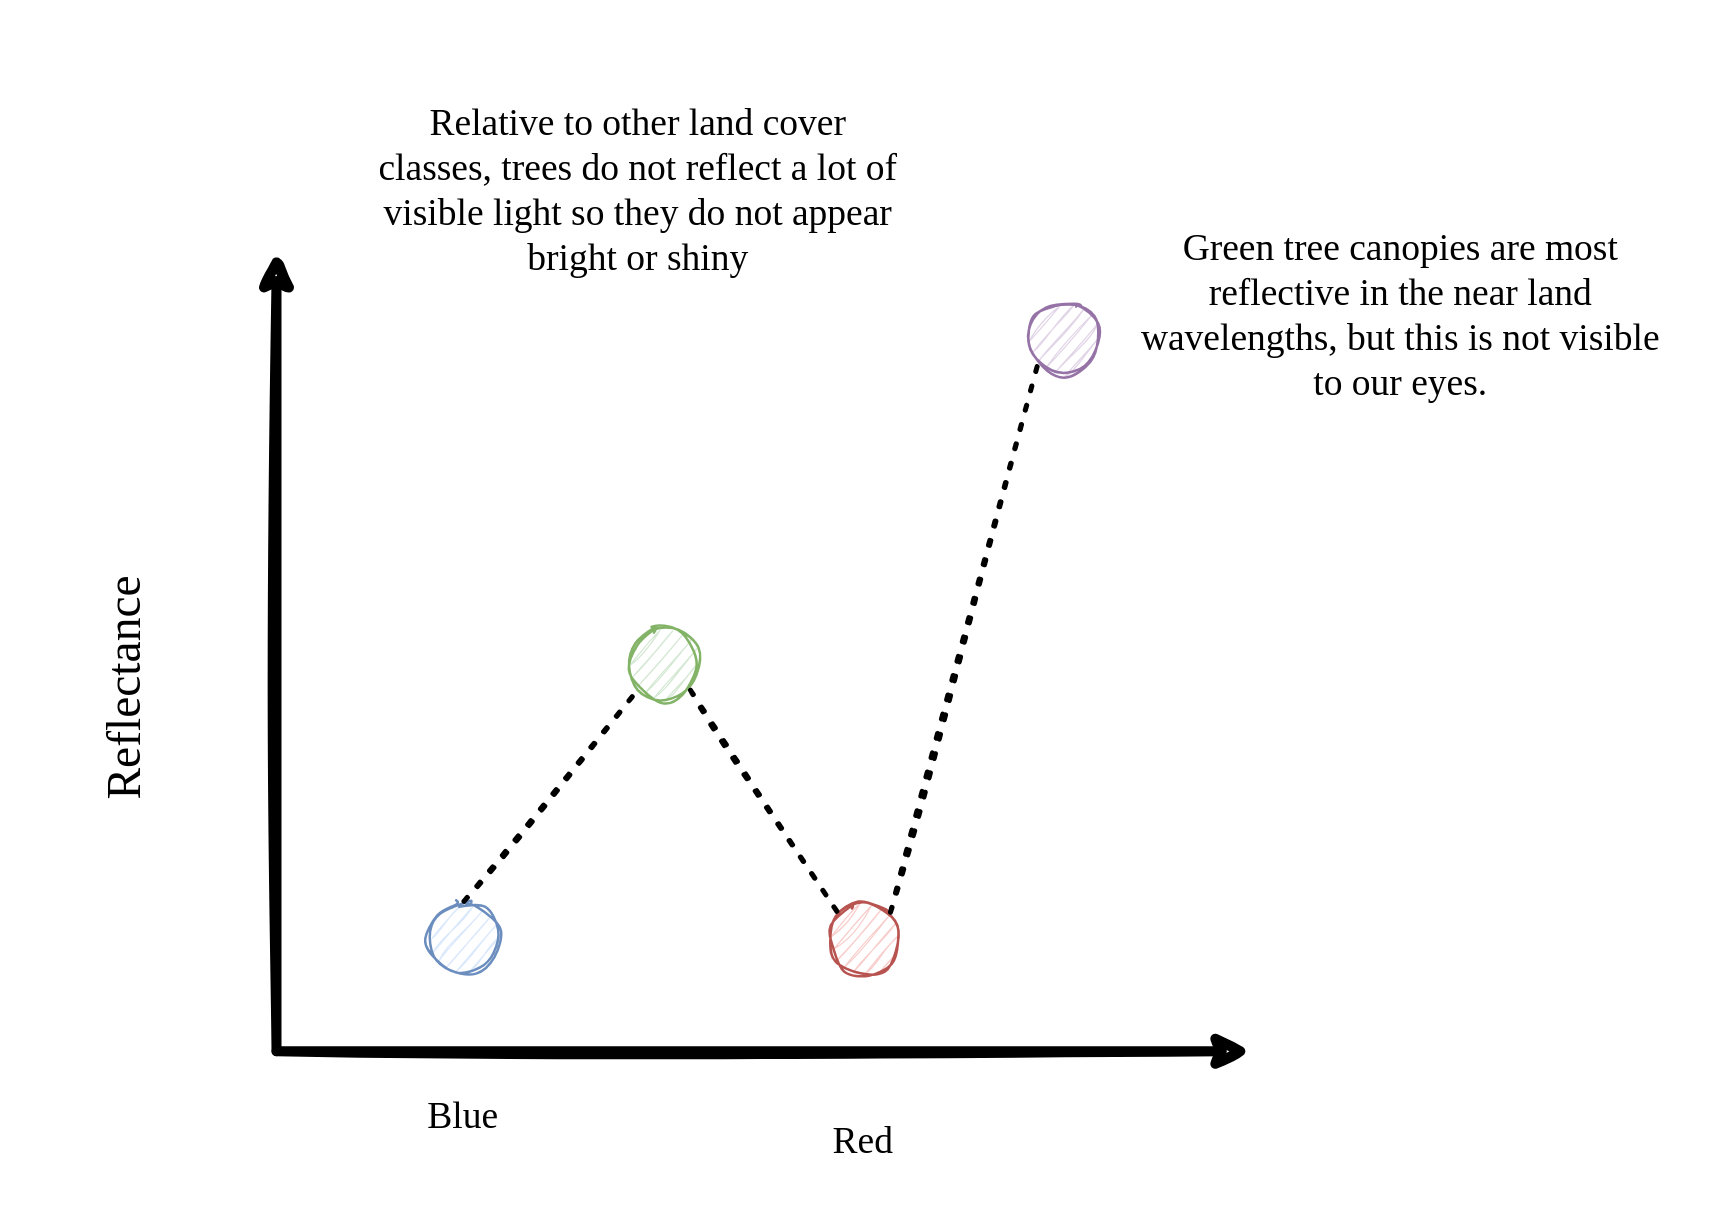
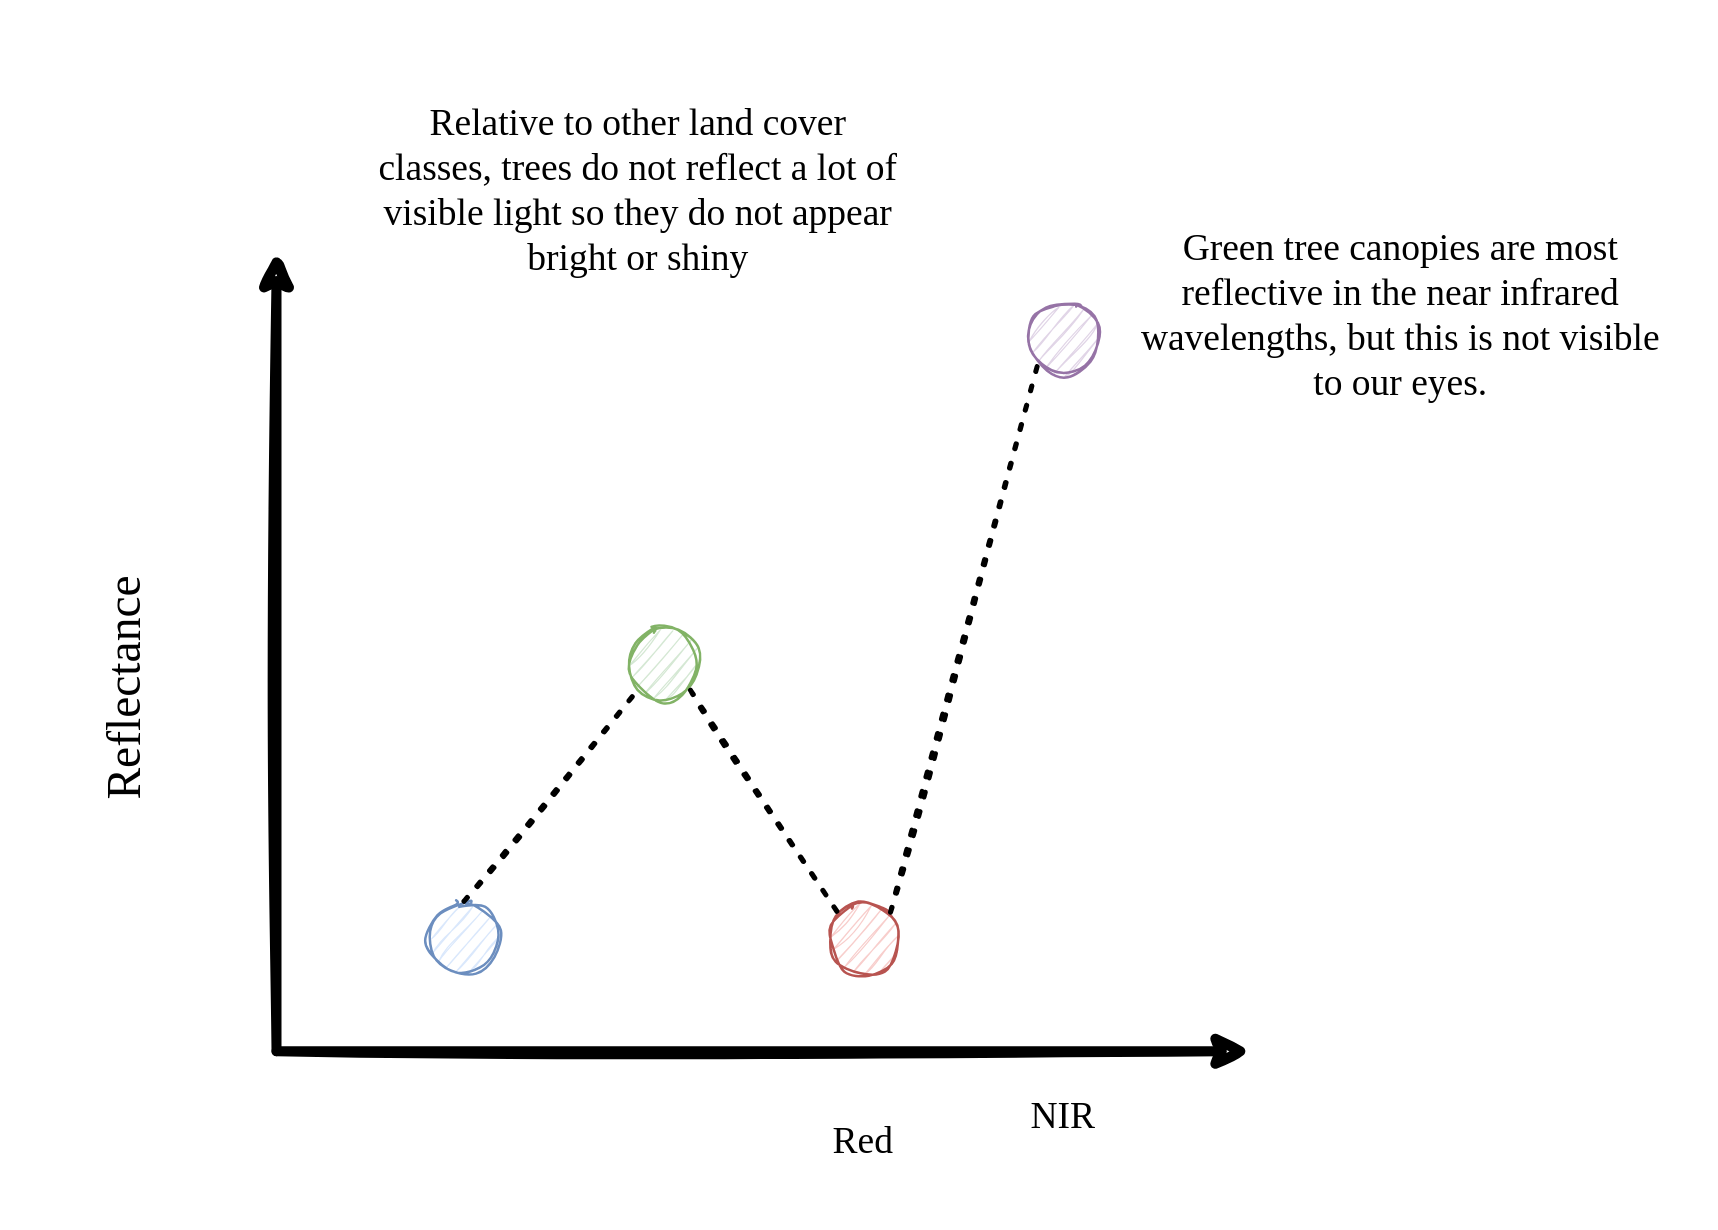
node "Green tree canopies are most reflective in the near land wavelengths, but this is not visible to our eyes.": label "Green tree canopies are most reflective in the near land wavelengths, but this is not visible to our eyes." -> "Green tree canopies are most reflective in the near infrared wavelengths, but this is not visible to our eyes."
node "Blue": removed
node "NIR": added
